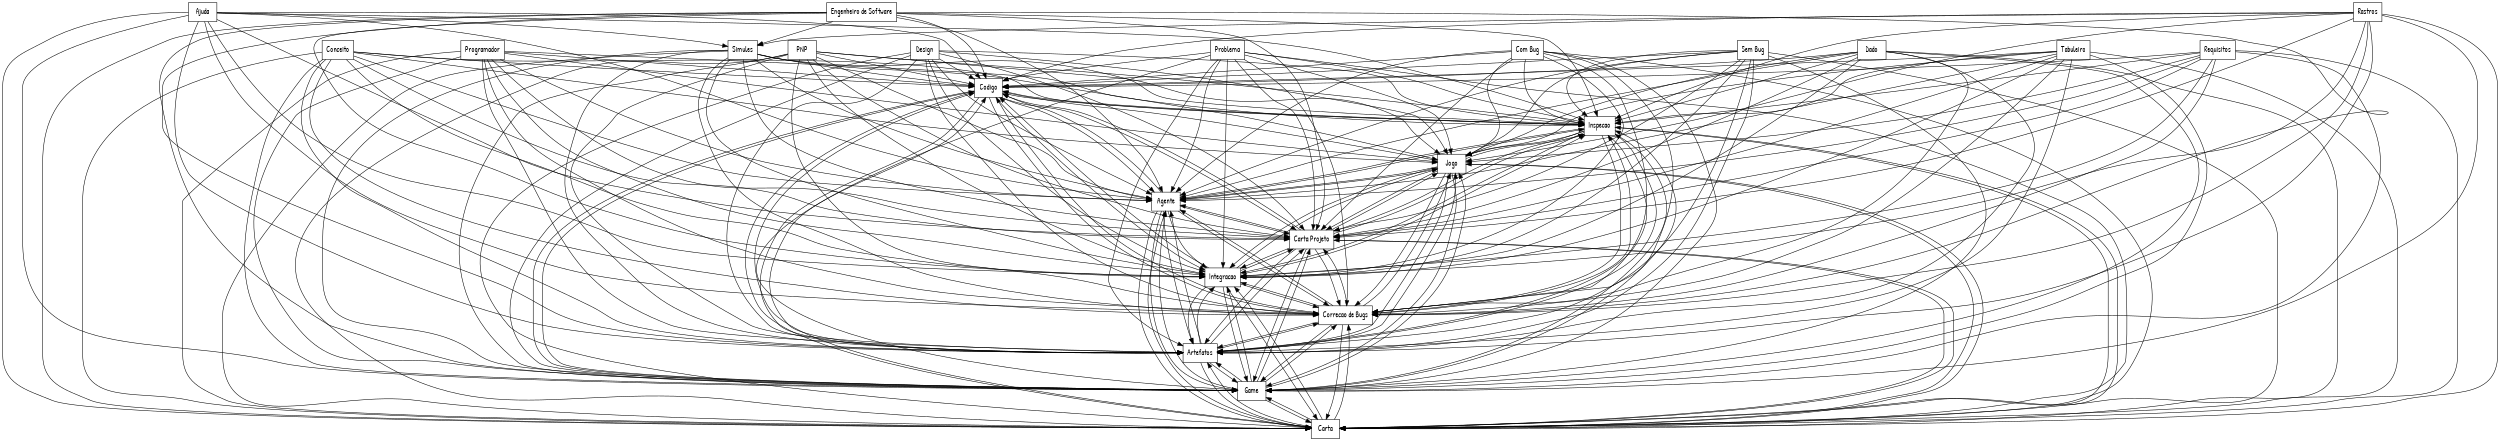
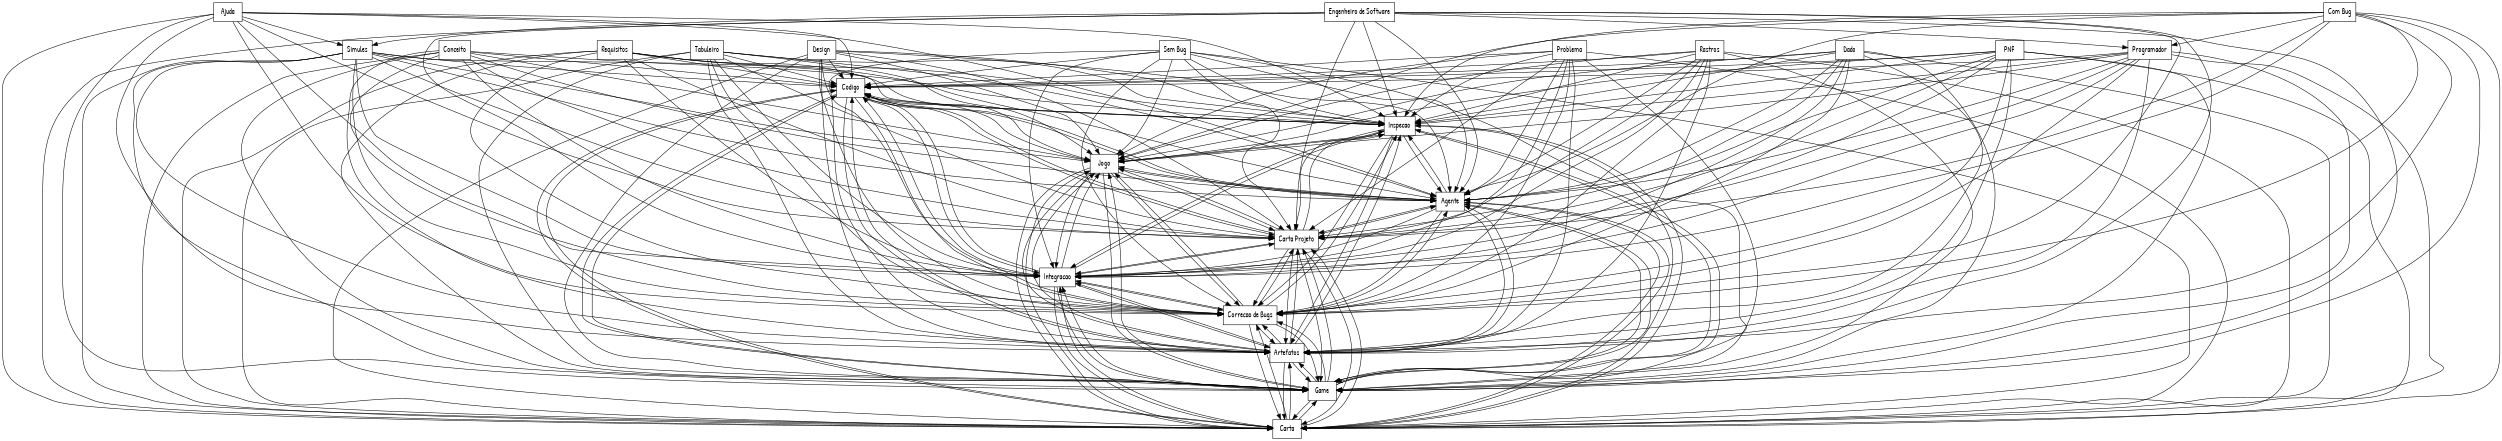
edge "Rastros" -> "Simules": now "Rastros" -> "Agente"
edge "Engenheiro de Software" -> "Codigo": now "Engenheiro de Software" -> "Programador"
edge "Com Bug" -> "Codigo": now "Com Bug" -> "Programador"
